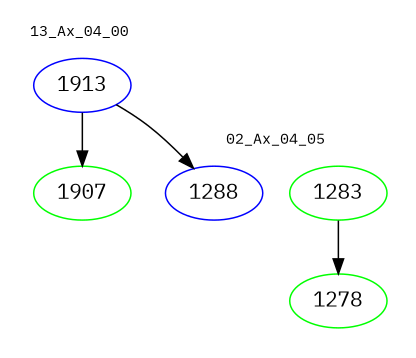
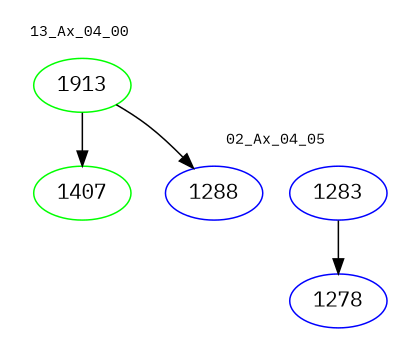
node "1913": color blue -> green
node "1907": label "1907" -> "1407"
node "1283": color green -> blue
node "1278": color green -> blue
